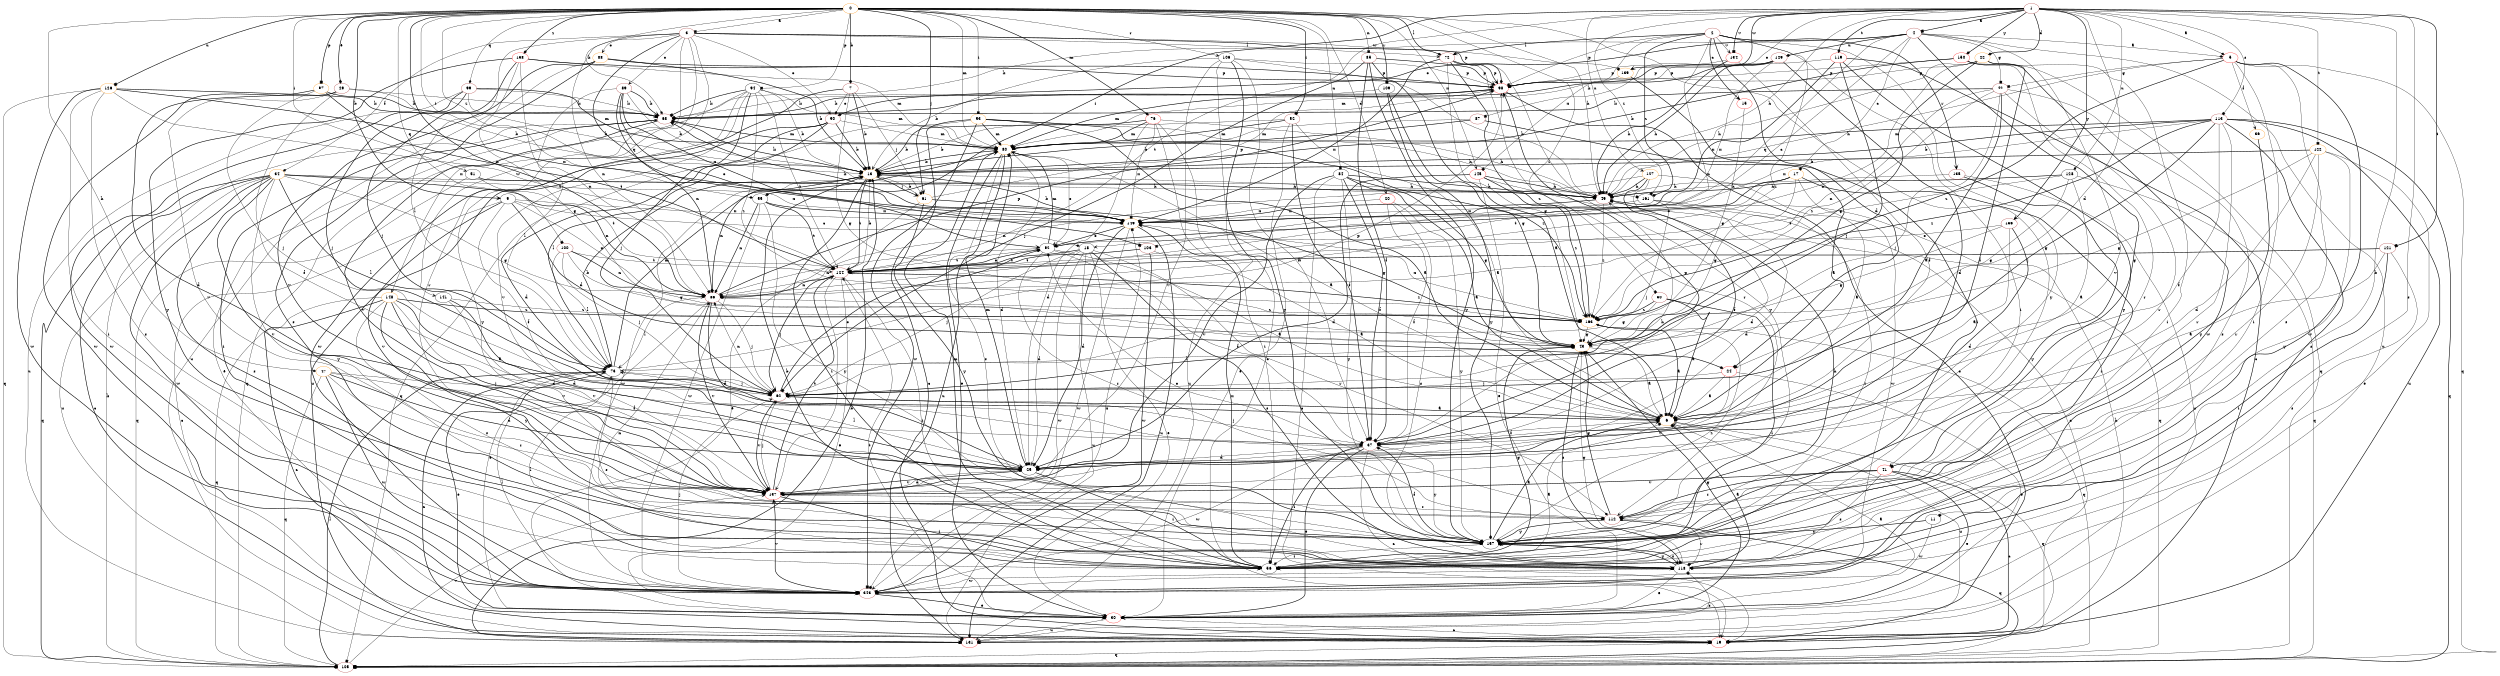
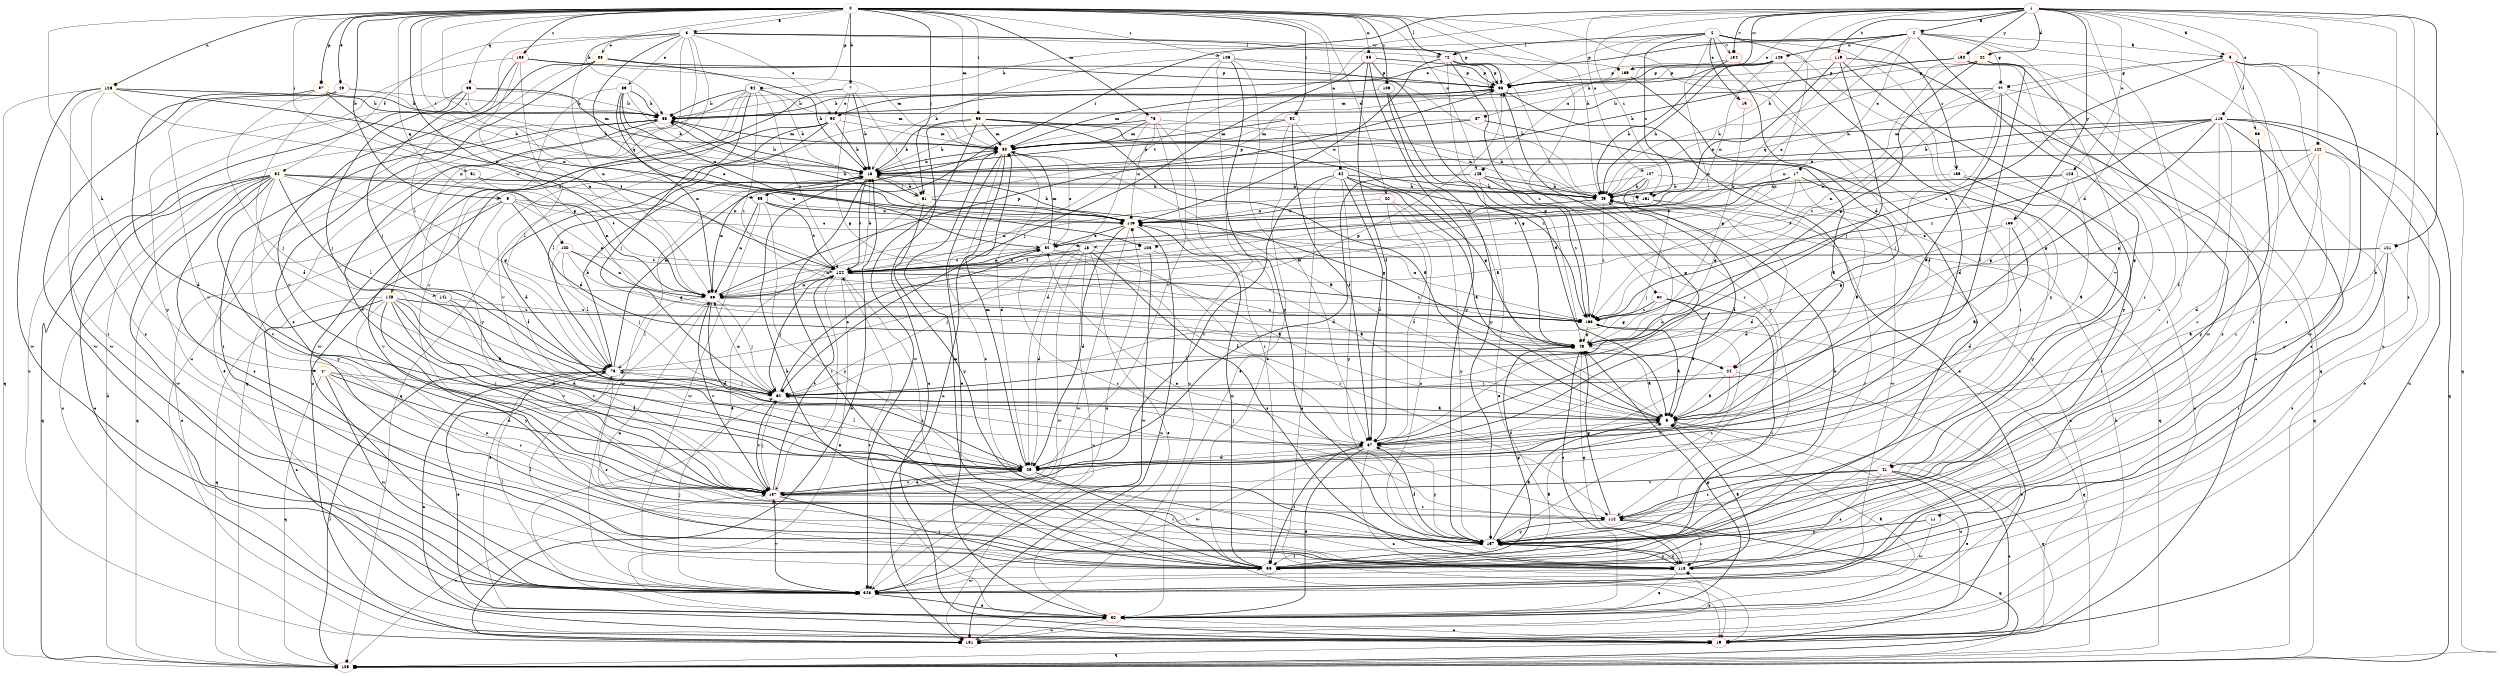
node "98": color red -> black
edge "148" -> "25": style solid -> bold
edge "158" -> "157": style bold -> solid
